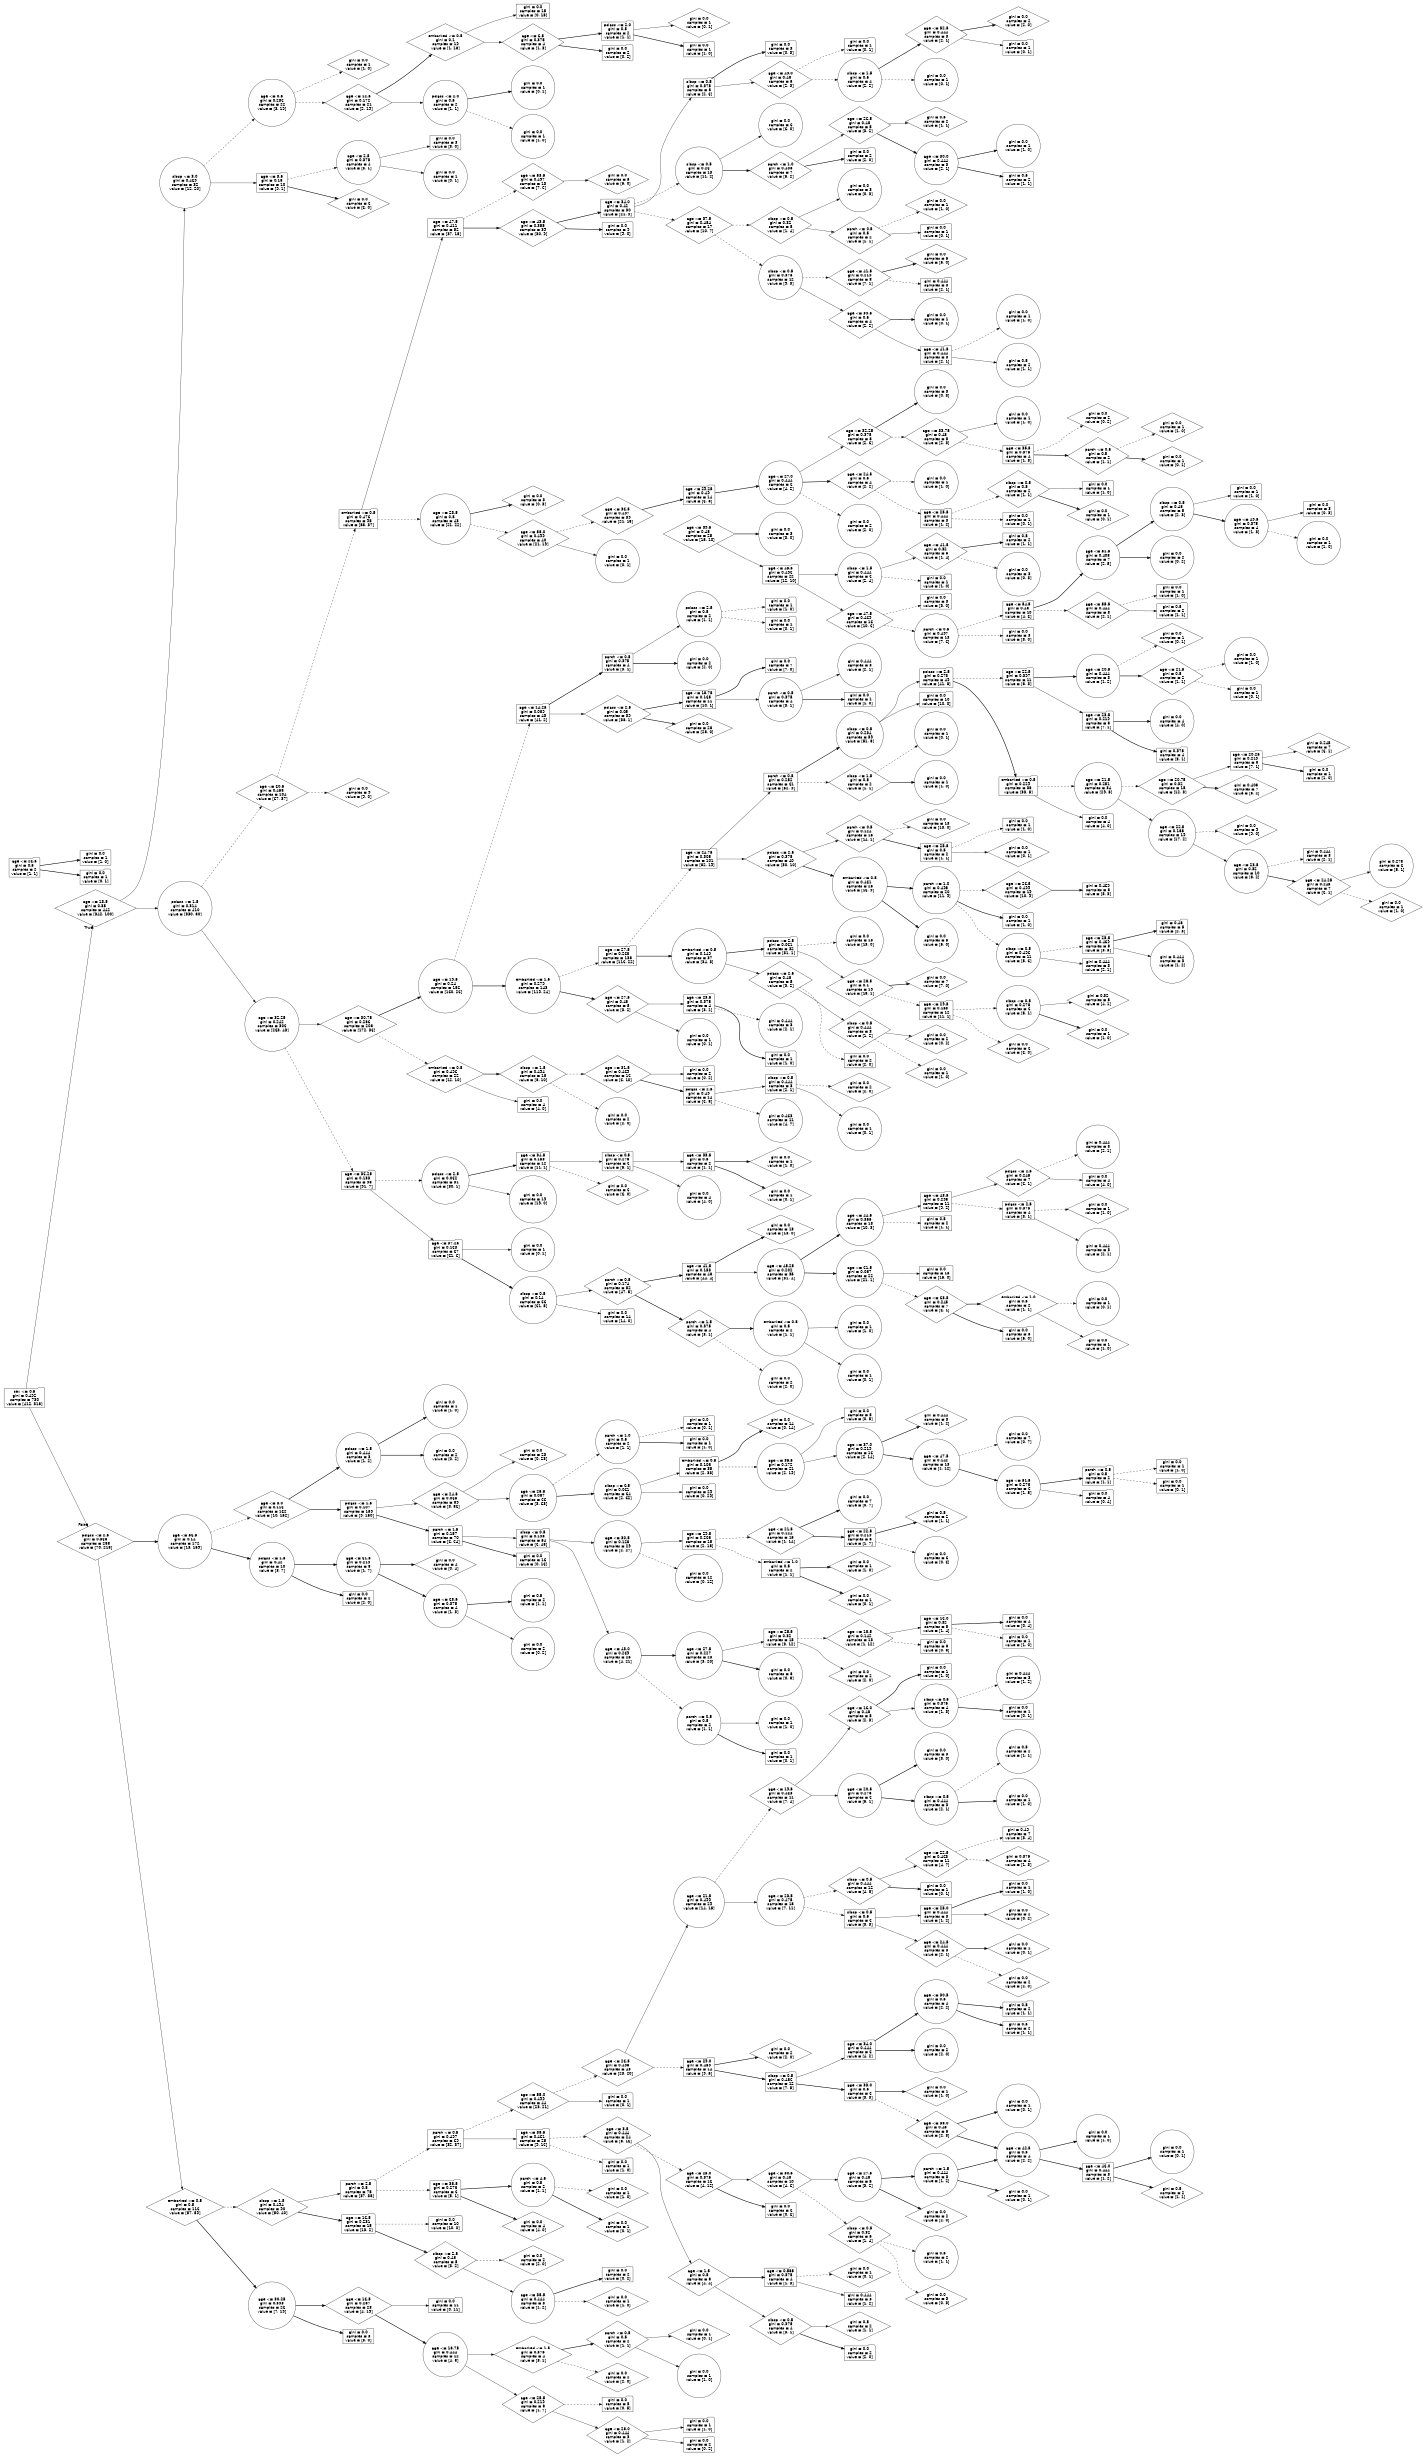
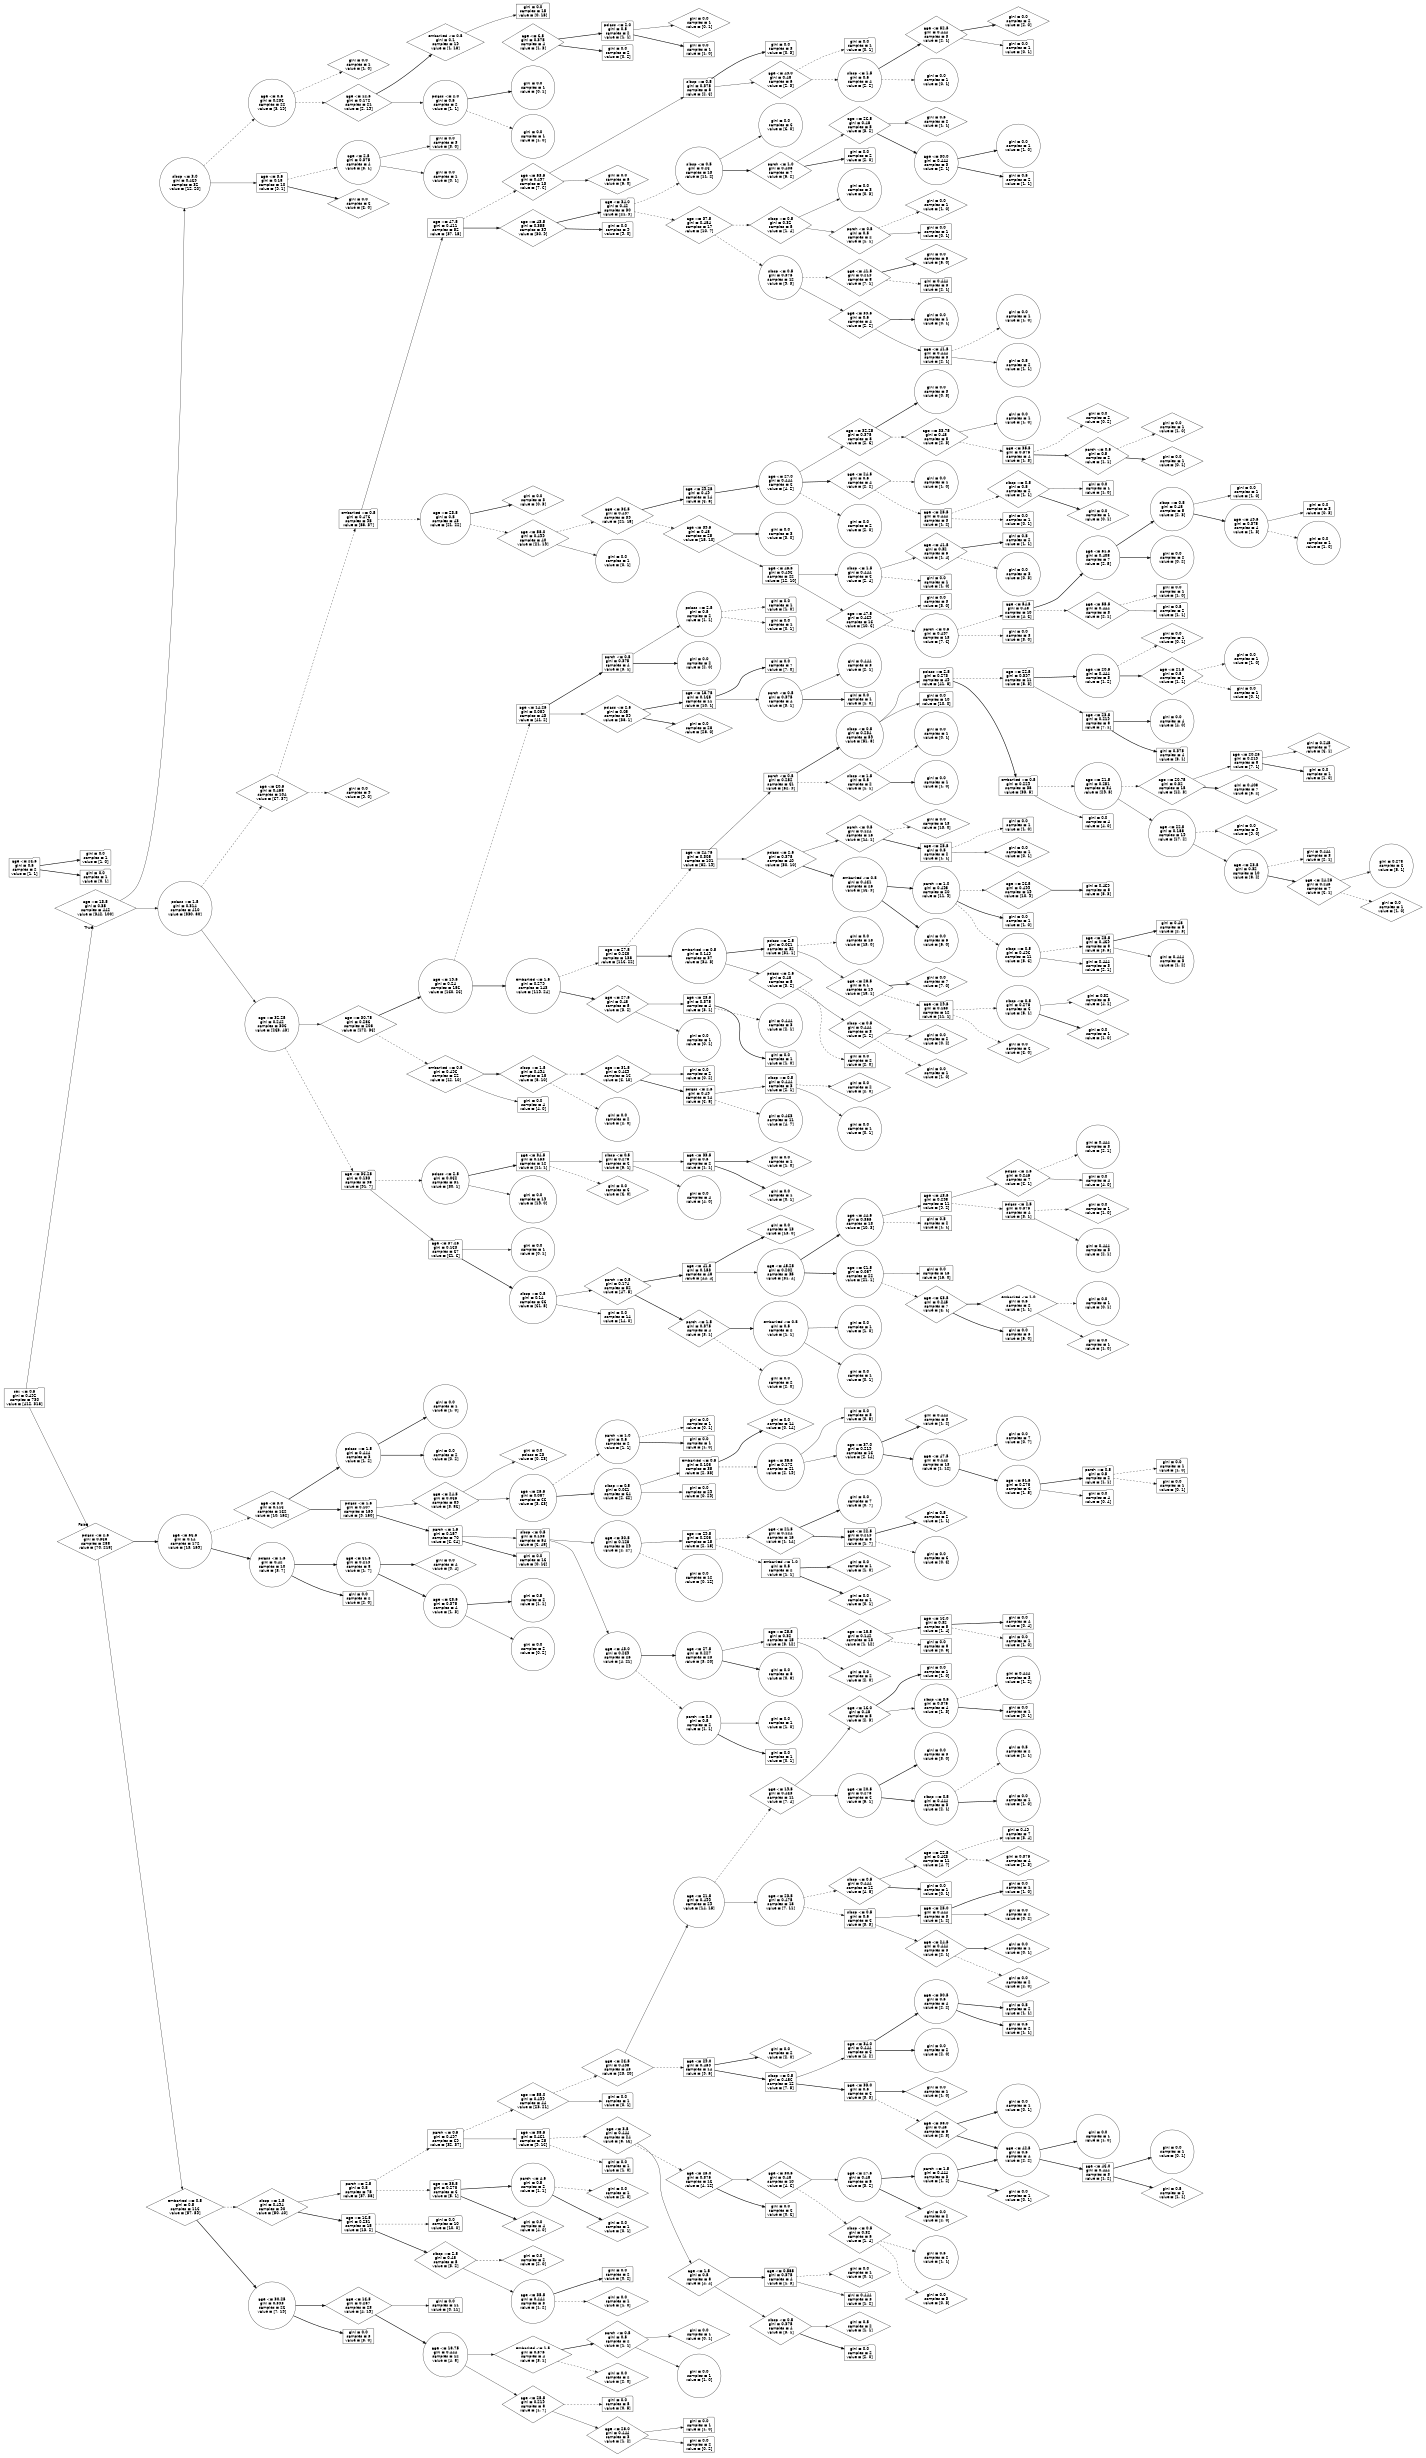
edge "embarked <= 0.5 gini = 0.1 samples = 19 value = [1, 18]" -> "age <= 6.5 gini = 0.375 samples = 4 value = [1, 3]": removed
edge "age <= 34.0 gini = 0.42 samples = 30 value = [21, 9]" -> "sibsp <= 0.5 gini = 0.375 samples = 8 value = [2, 6]": now "age <= 53.5 gini = 0.497 samples = 13 value = [7, 6]" -> "sibsp <= 0.5 gini = 0.375 samples = 8 value = [2, 6]"
edge "age <= 36.5 gini = 0.497 samples = 39 value = [21, 18]" -> "age <= 39.5 gini = 0.48 samples = 25 value = [15, 10]": added
node "gini = 0.0 samples = 23 value = [0, 23]": label "gini = 0.0 samples = 23 value = [0, 23]" -> "gini = 0.0 pclass = 23 value = [0, 23]"
